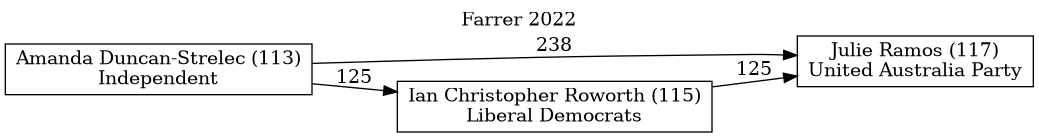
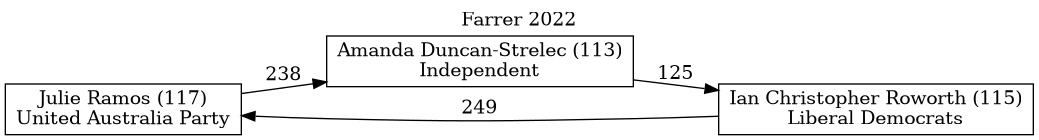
edge "Amanda Duncan-Strelec (113) Independent" -> "Julie Ramos (117) United Australia Party": reversed
edge "Ian Christopher Roworth (115) Liberal Democrats" -> "Julie Ramos (117) United Australia Party": label "125" -> "249"
